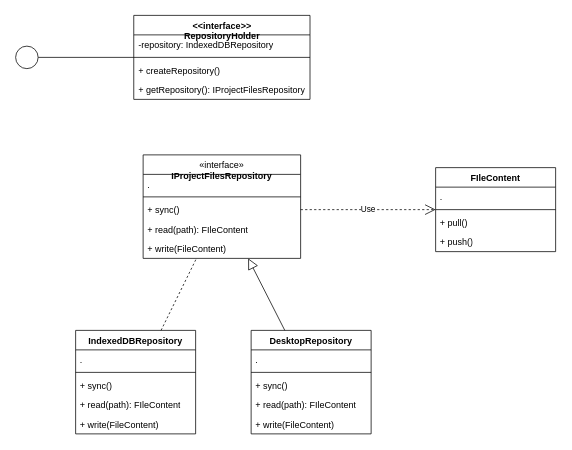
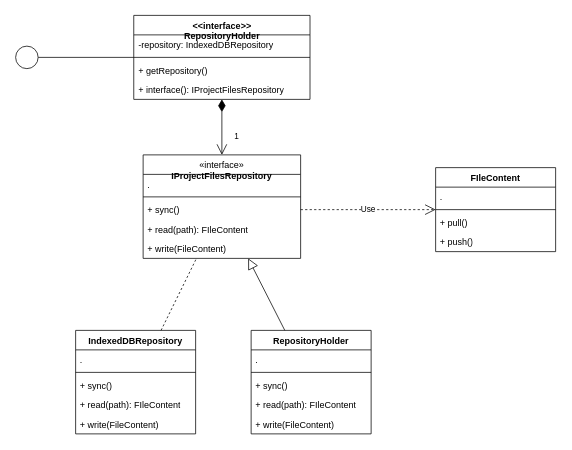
node "+ createRepository()": label "+ createRepository()" -> "+ getRepository()"
node "+ getRepository(): IProjectFilesRepository": label "+ getRepository(): IProjectFilesRepository" -> "+ interface(): IProjectFilesRepository"
edge "<<interface>> RepositoryHolder" -- "«interface»IProjectFilesRepository": added, label "1"
node "DesktopRepository": label "DesktopRepository" -> "RepositoryHolder"
